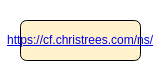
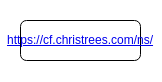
node "https://cf.christrees.com/ns/": fillcolor #fff2cc -> #ffffff
